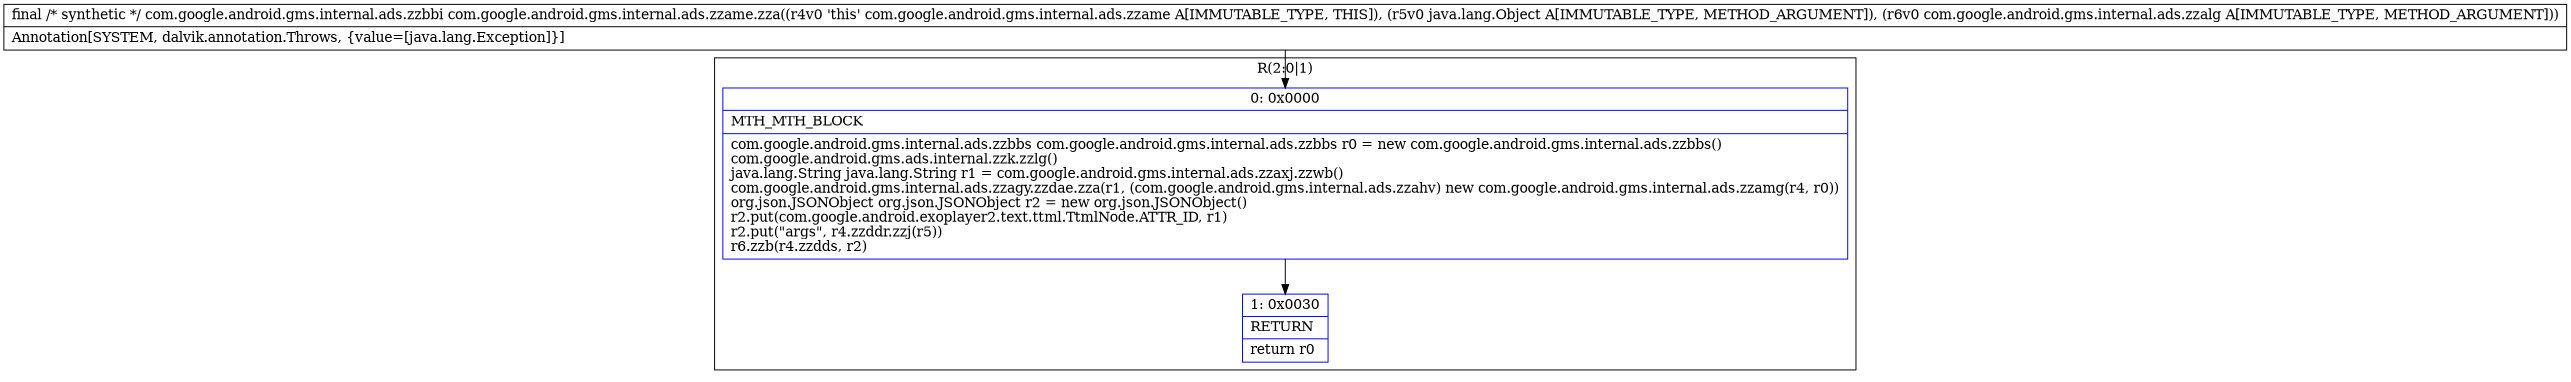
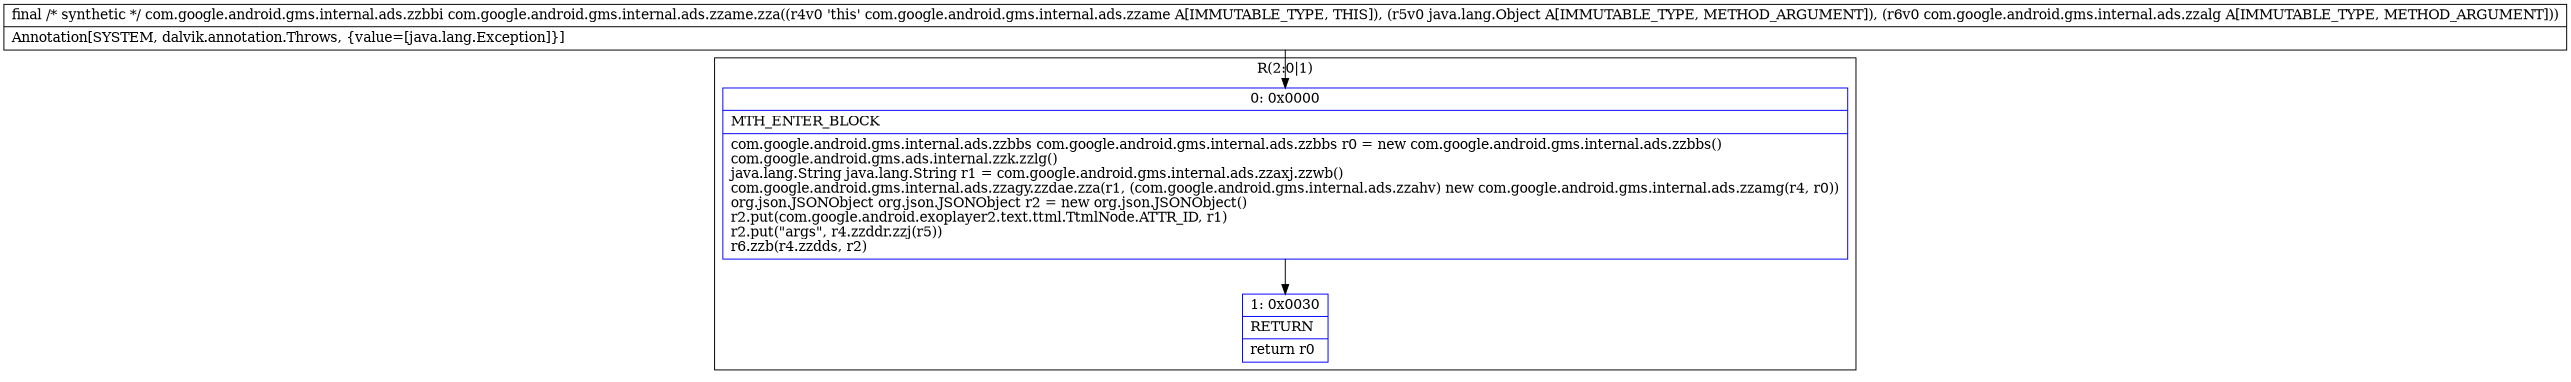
node "0: 0x0000": text "MTH_MTH_BLOCK" -> "MTH_ENTER_BLOCK"
